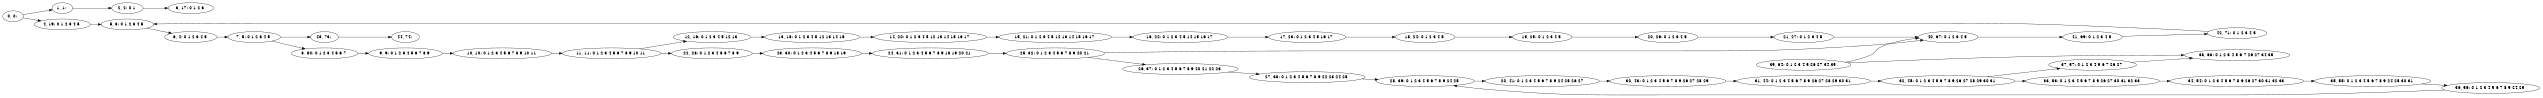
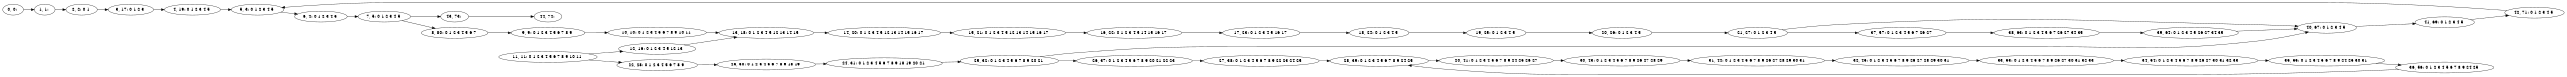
edge "0, 0:" -> "4, 19: 0 1 2 3 4 5": now "3, 17: 0 1 2 3" -> "4, 19: 0 1 2 3 4 5"
edge "10, 10: 0 1 2 3 4 5 6 7 8 9 10 11" -> "11, 11: 0 1 2 3 4 5 6 7 8 9 10 11": now "10, 10: 0 1 2 3 4 5 6 7 8 9 10 11" -> "13, 18: 0 1 2 3 4 5 12 13 14 15"
edge "39, 64: 0 1 2 3 4 5 26 27 34 35" -> "38, 63: 0 1 2 3 4 5 6 7 26 27 34 35": reversed
edge "32, 45: 0 1 2 3 4 5 6 7 8 9 26 27 28 29 30 31" -> "37, 57: 0 1 2 3 4 5 6 7 26 27": now "21, 27: 0 1 2 3 4 5" -> "37, 57: 0 1 2 3 4 5 6 7 26 27"
